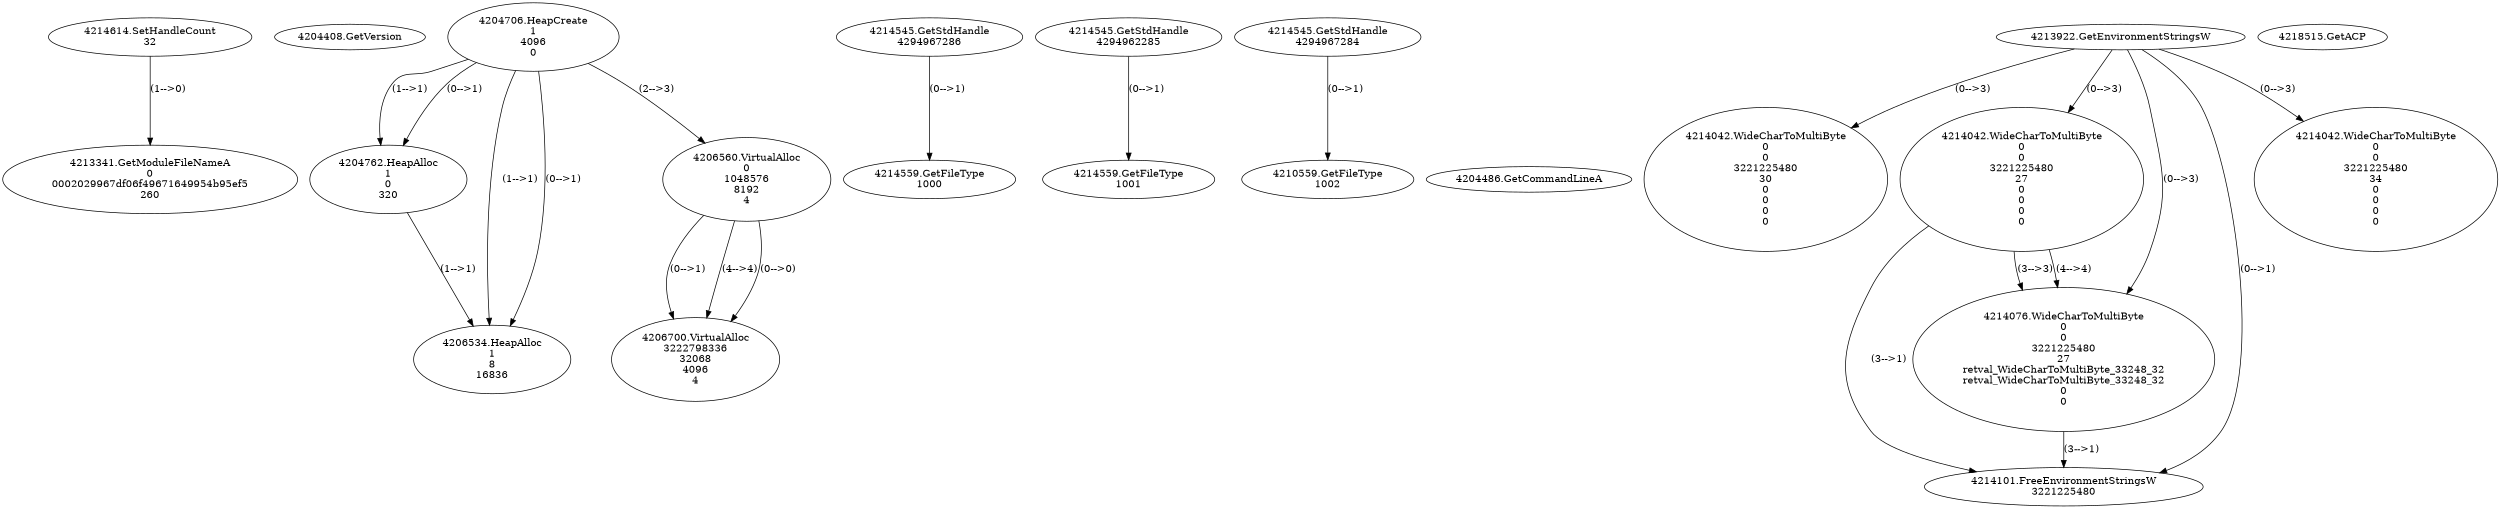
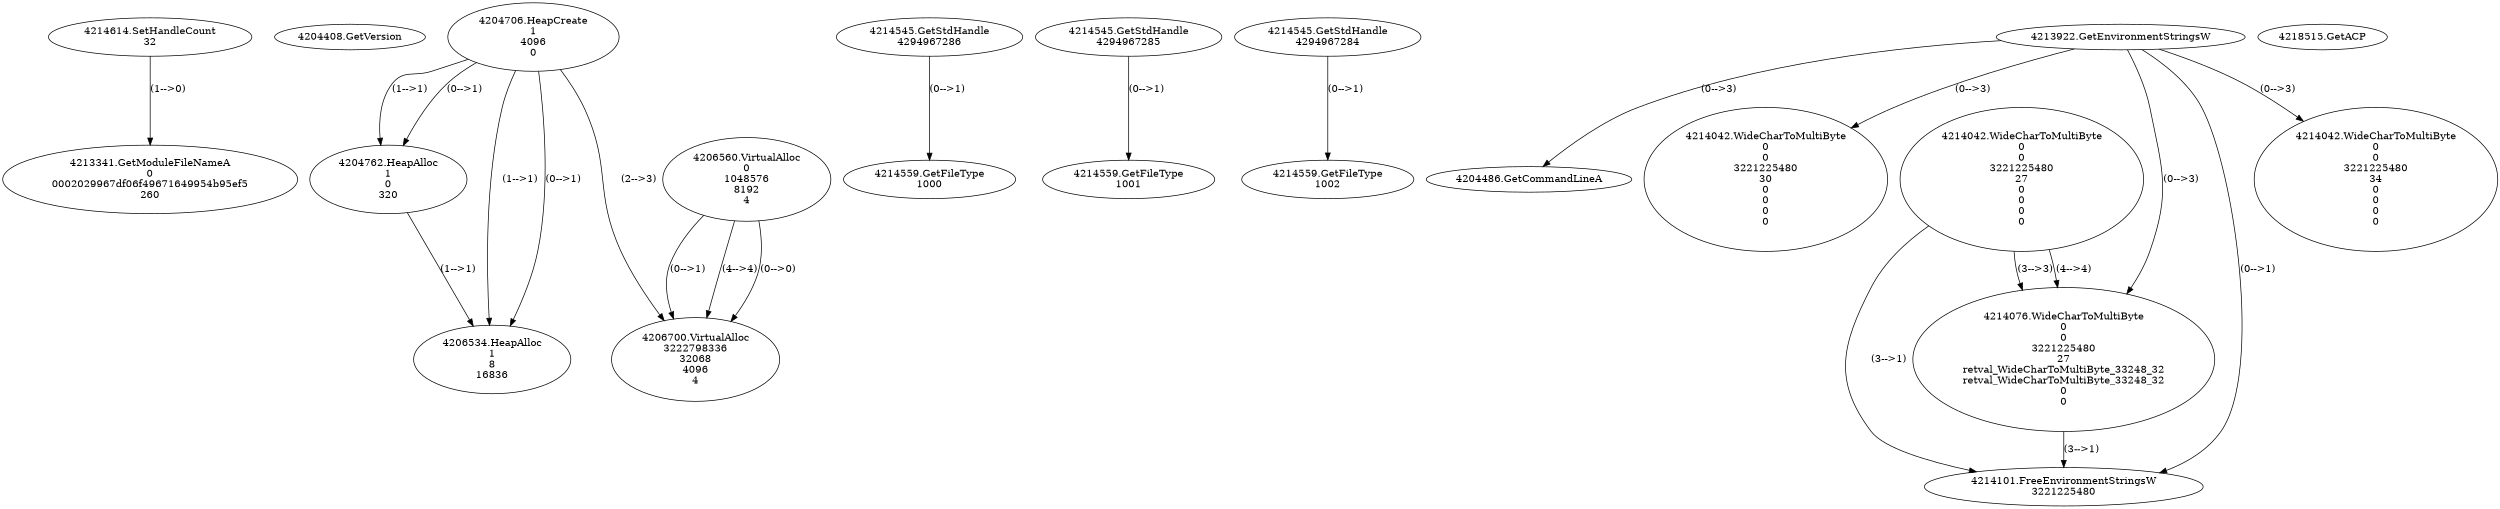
node "4214545.GetStdHandle 4294962285": label "4214545.GetStdHandle 4294962285" -> "4214545.GetStdHandle 4294967285"
edge "4213922.GetEnvironmentStringsW" -> "4214042.WideCharToMultiByte 0 0 3221225480 27 0 0 0 0": now "4213922.GetEnvironmentStringsW" -> "4204486.GetCommandLineA"
edge "4204706.HeapCreate 1 4096 0" -> "4206560.VirtualAlloc 0 1048576 8192 4": now "4204706.HeapCreate 1 4096 0" -> "4206700.VirtualAlloc 3222798336 32068 4096 4"
node "4210559.GetFileType 1002": label "4210559.GetFileType 1002" -> "4214559.GetFileType 1002"
